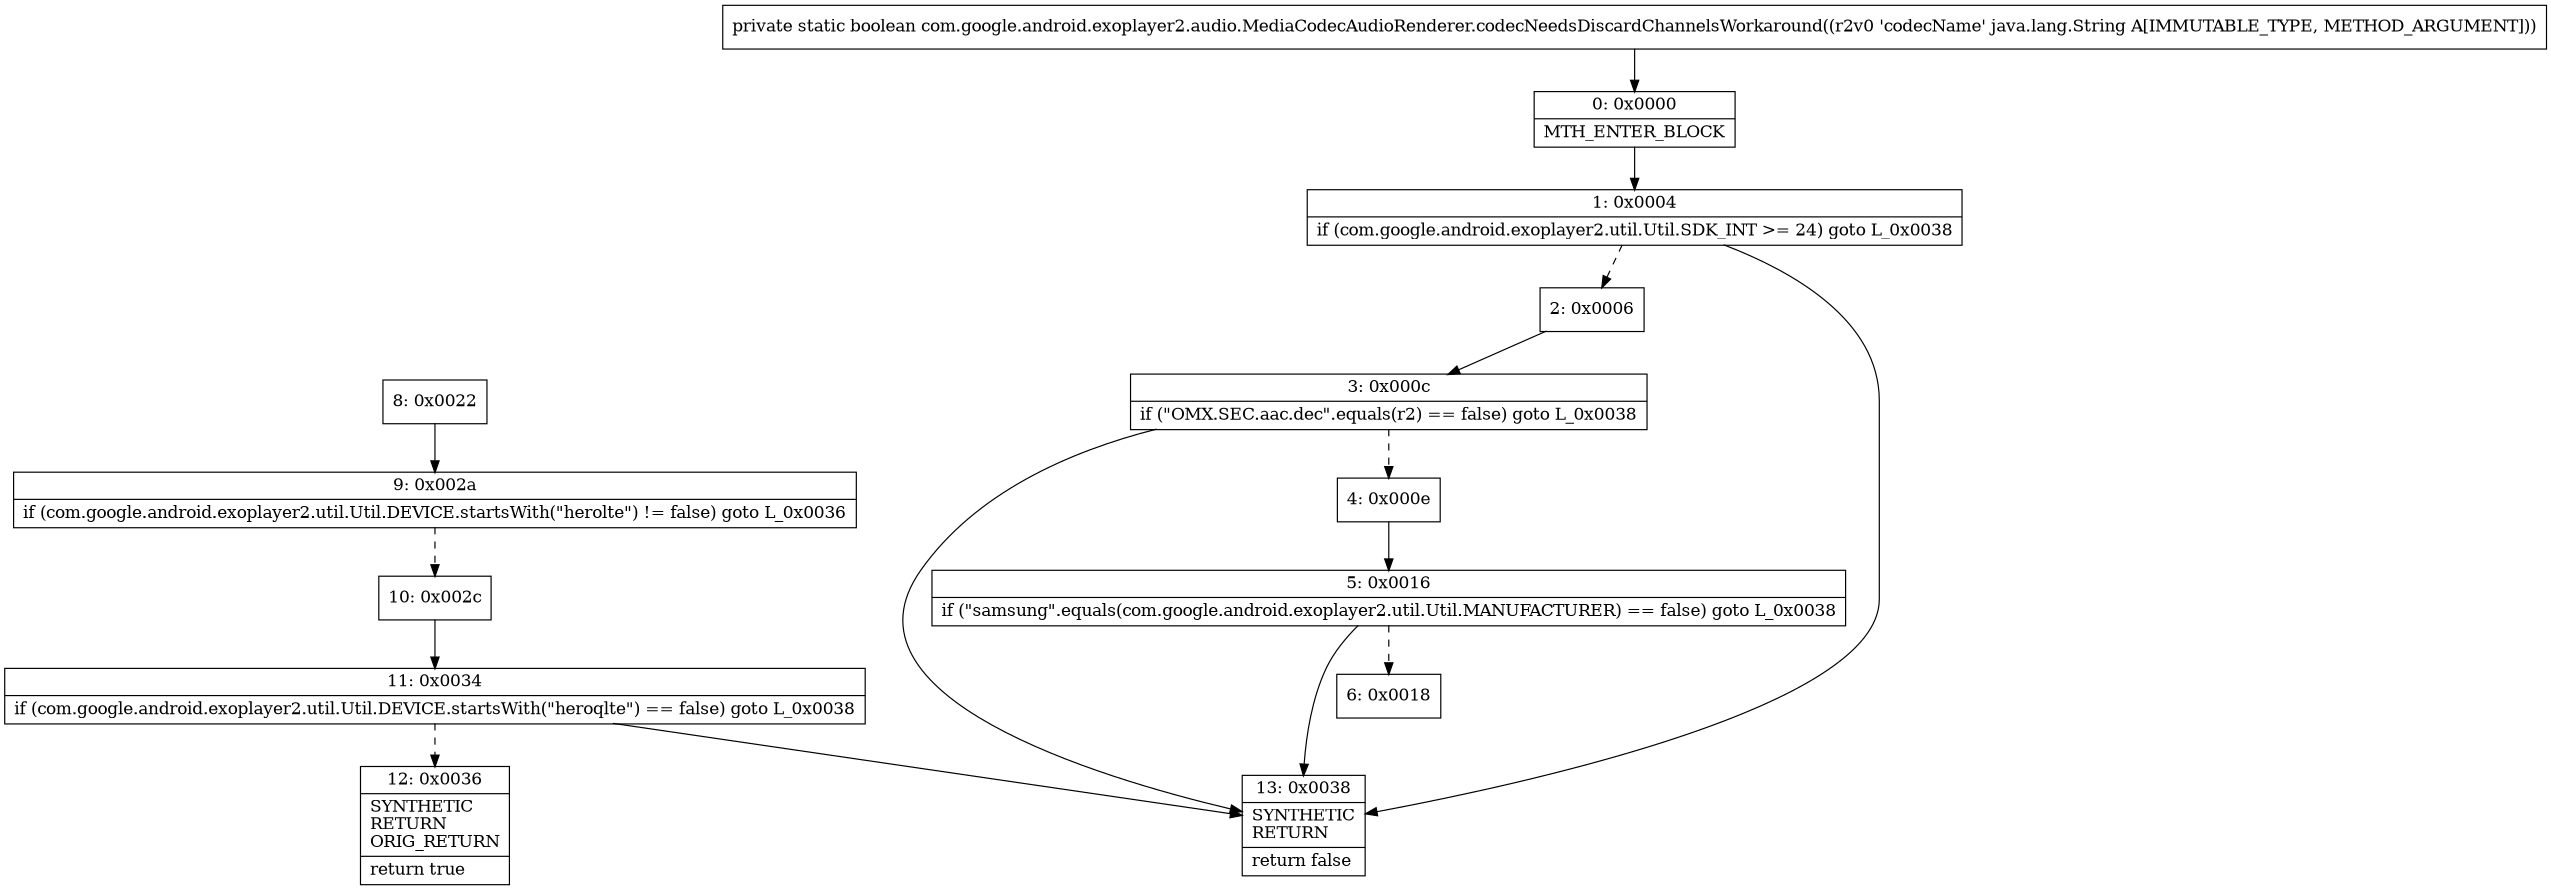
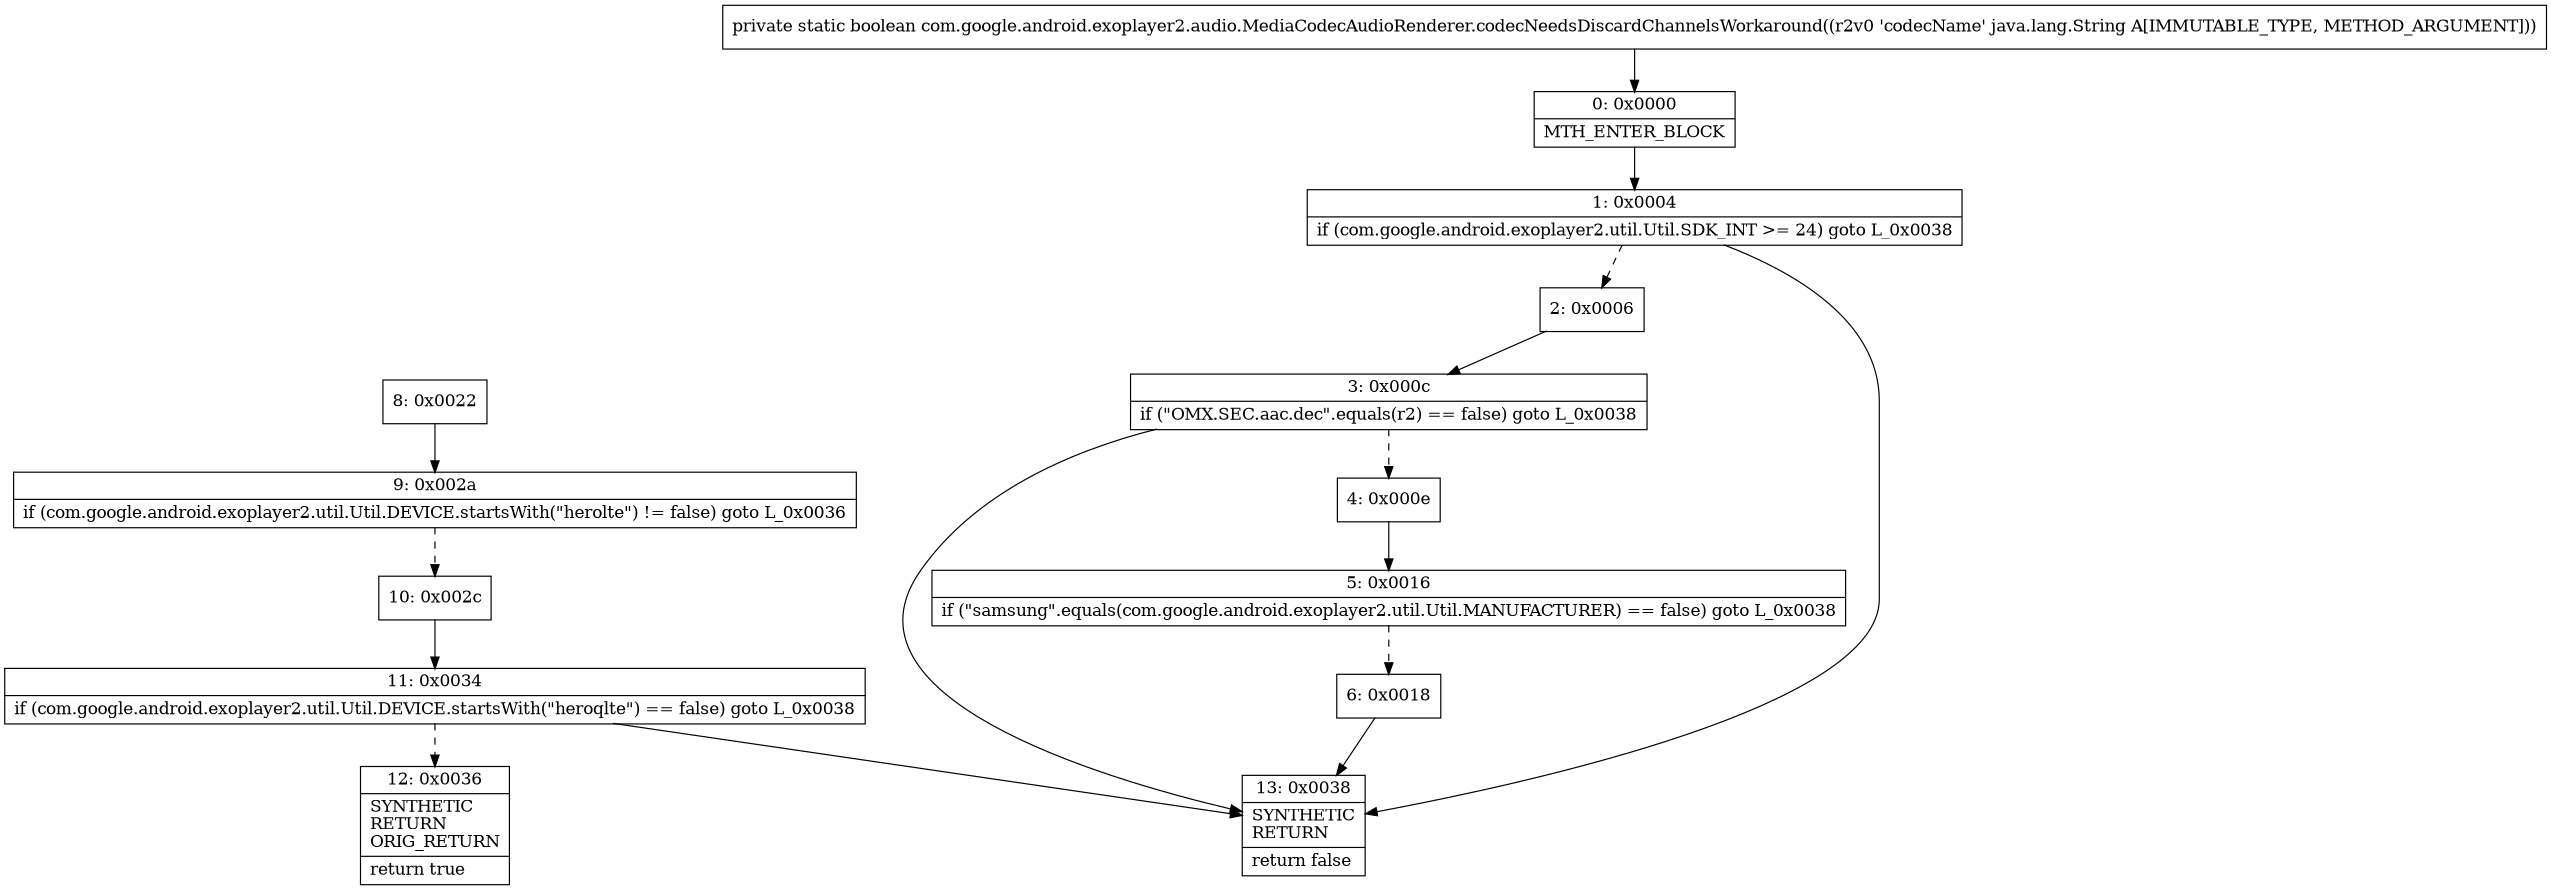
edge "5: 0x0016" -> "13: 0x0038": now "6: 0x0018" -> "13: 0x0038"
